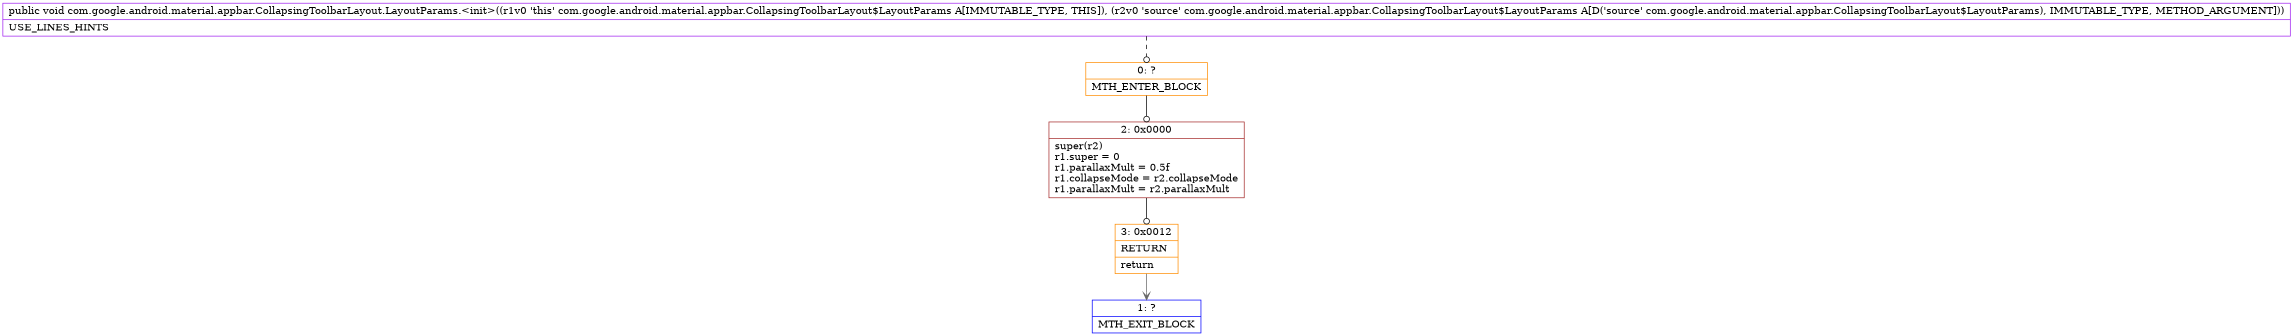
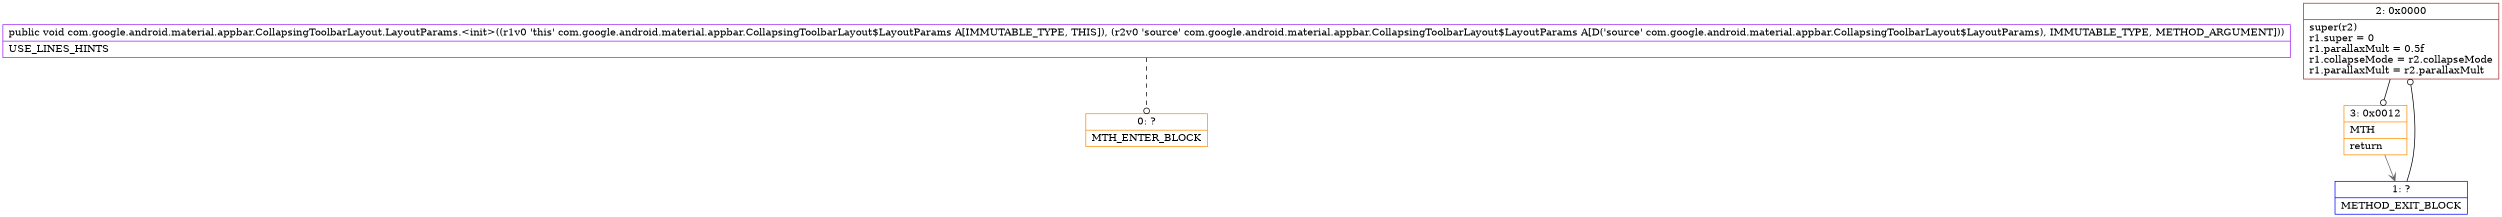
edge "0: ?" -> "2: 0x0000": now "1: ?" -> "2: 0x0000"
node "3: 0x0012": text "RETURN" -> "MTH"
node "1: ?": text "MTH_EXIT_BLOCK" -> "METHOD_EXIT_BLOCK"
